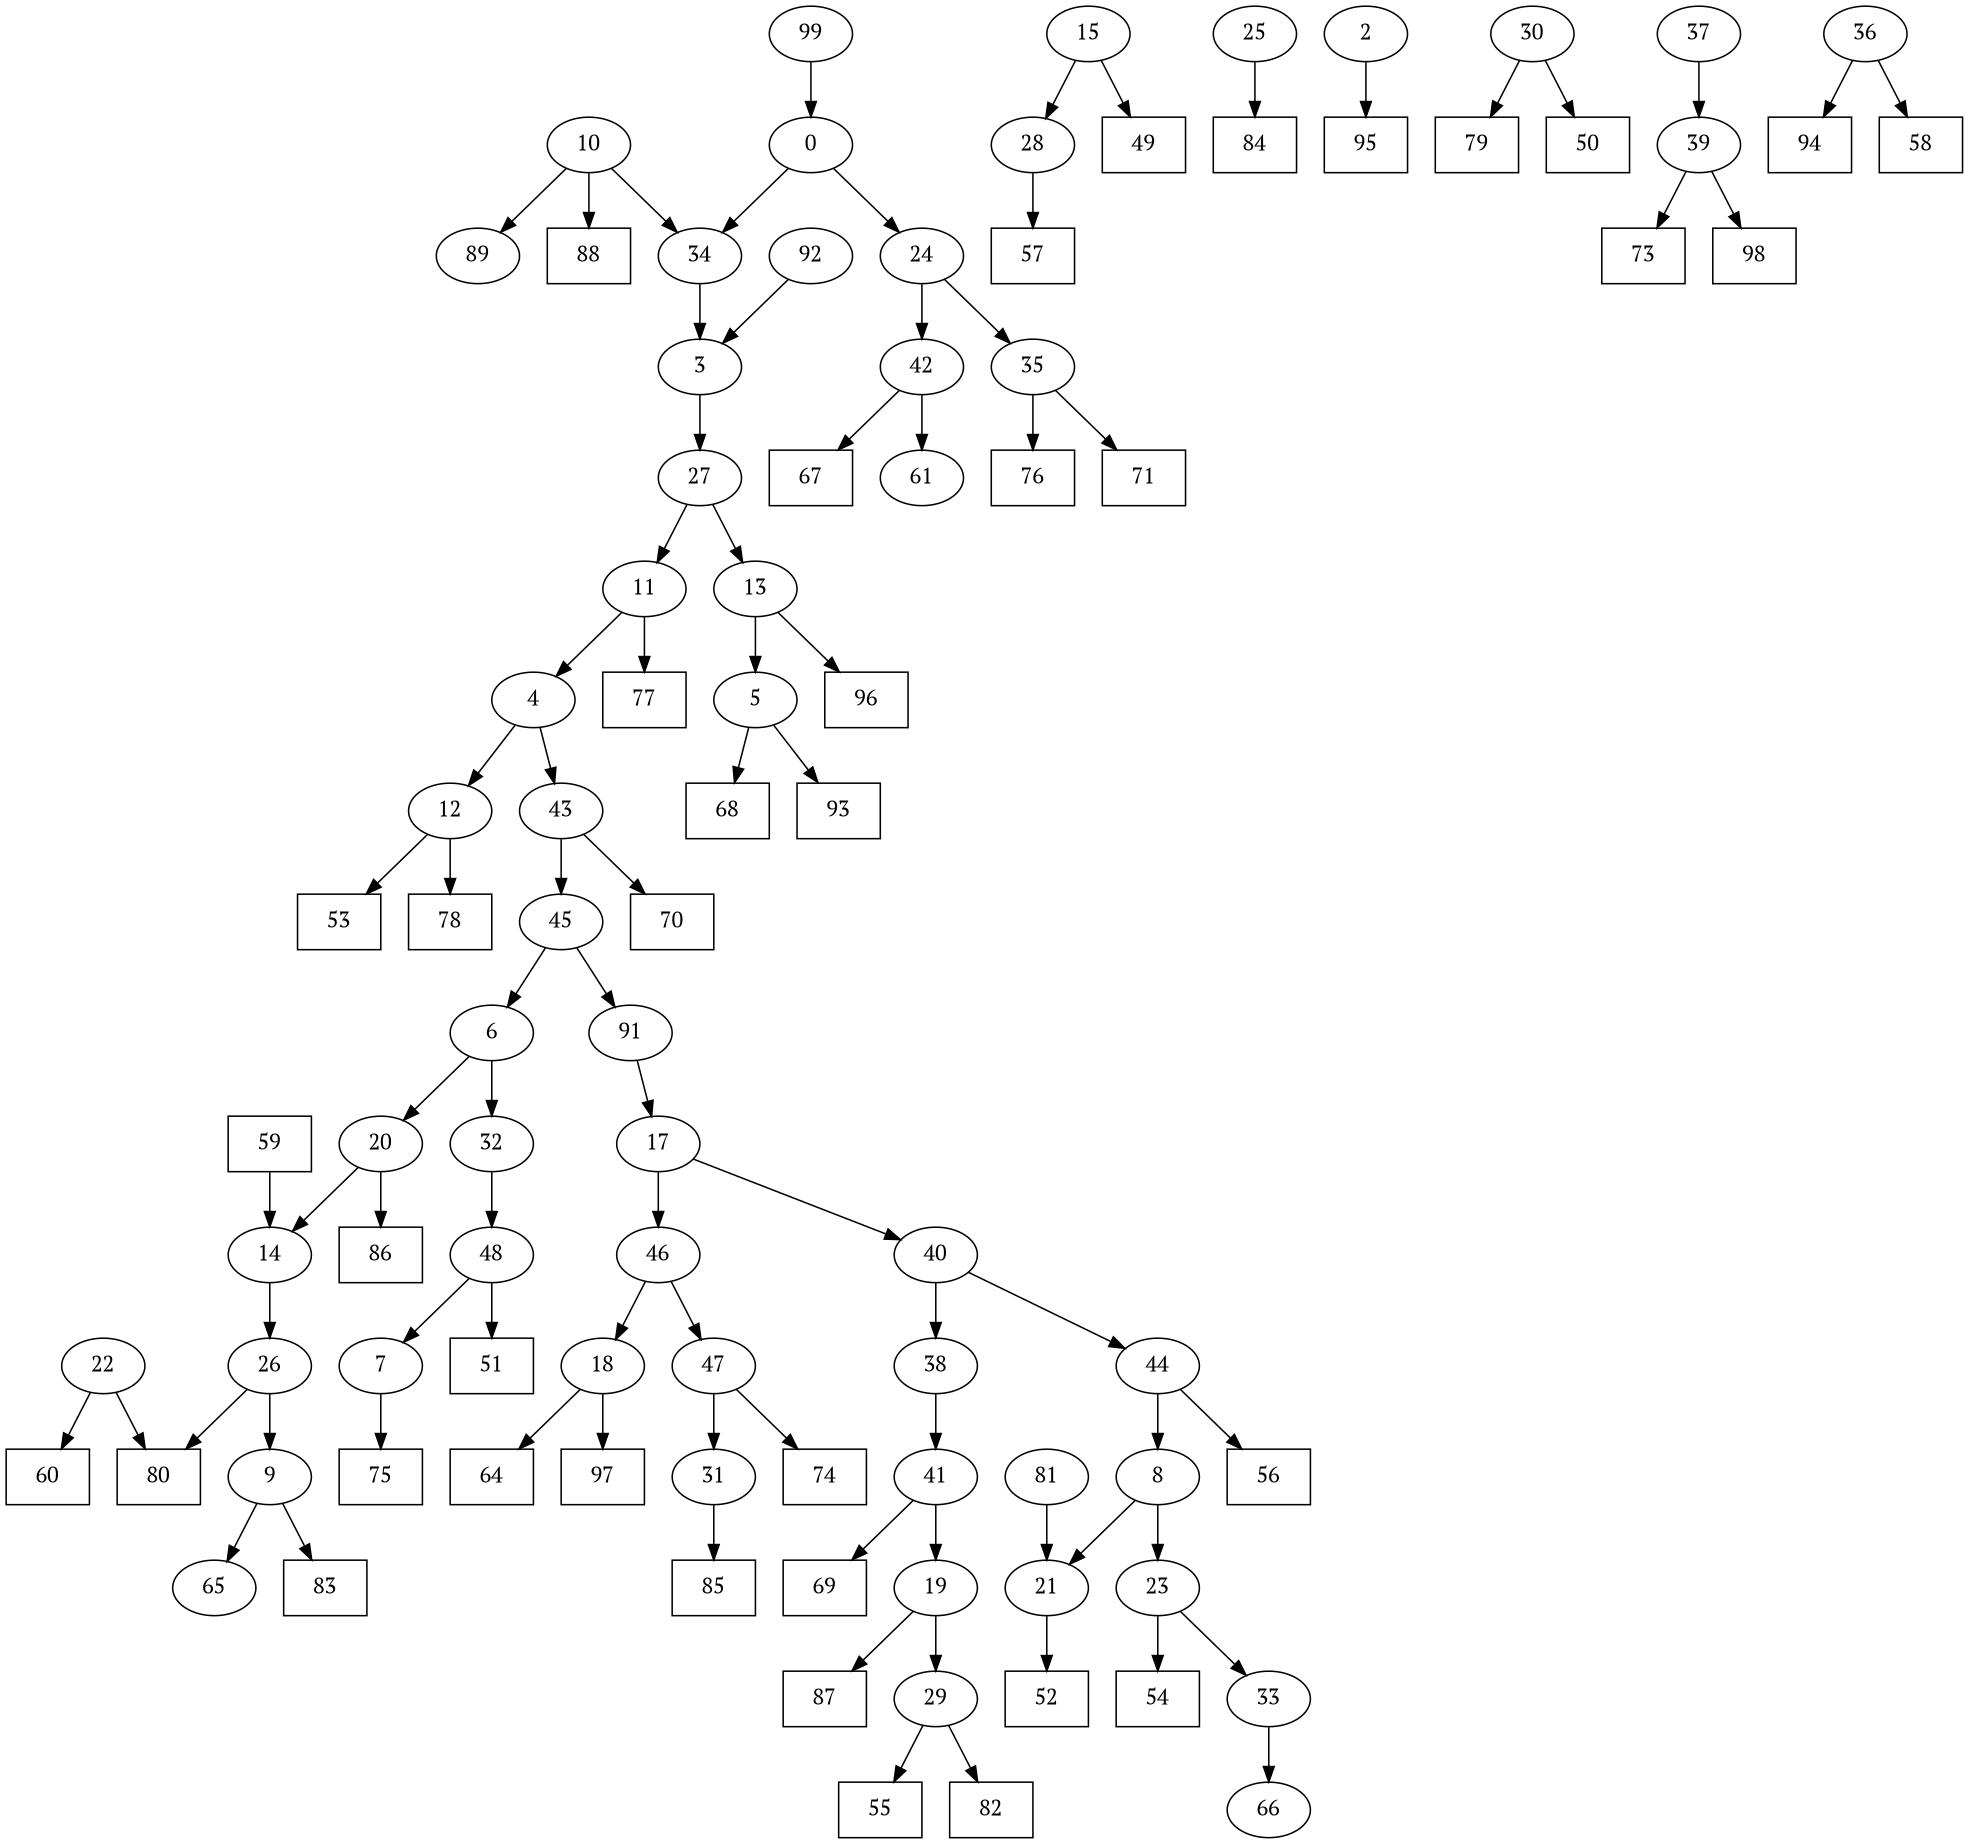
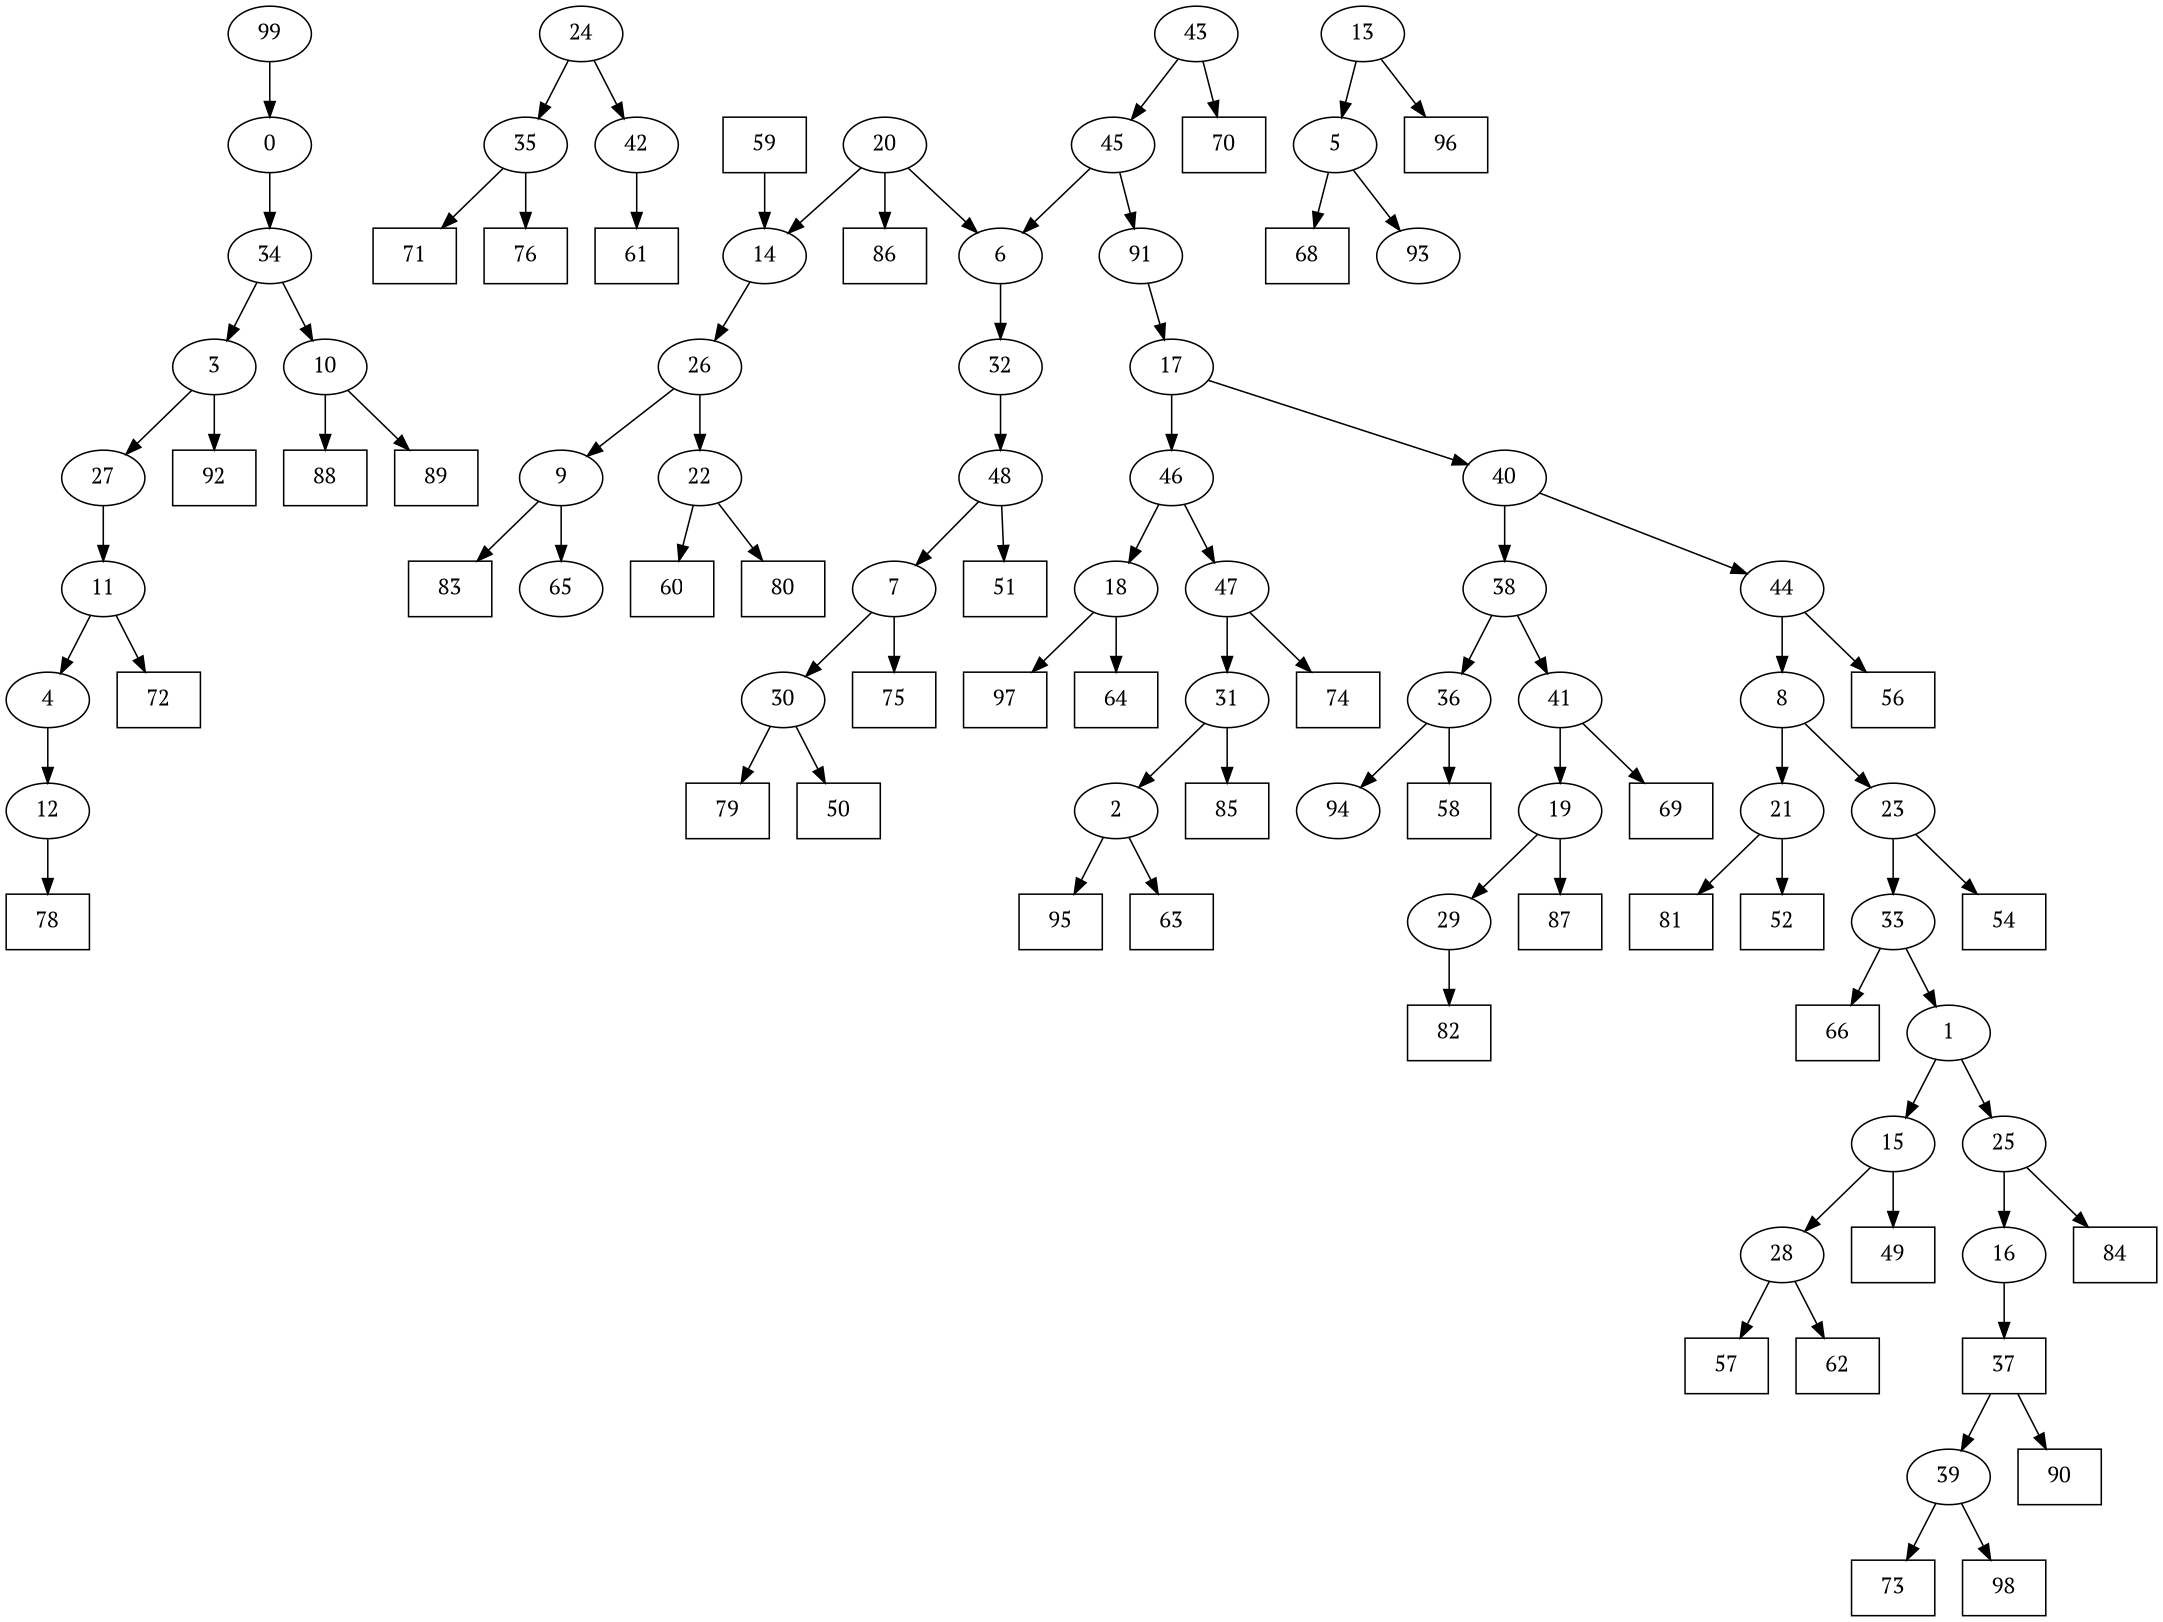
node "37": shape ellipse -> box
node "94": shape box -> ellipse
edge "10" -> "34": reversed
edge "0" -> "24": removed
node "89": shape ellipse -> box
node "92": shape ellipse -> box
edge "92" -> "3": reversed
node "67": removed
node "61": shape ellipse -> box
edge "27" -> "13": removed
edge "38" -> "36": added
edge "7" -> "30": added
node "77": label "77" -> "72"
edge "4" -> "43": removed
edge "31" -> "2": added
node "93": shape box -> ellipse
node "53": removed
node "63": added
node "1": added
edge "6" -> "20": reversed
node "16": added
node "62": added
edge "26" -> "80": now "26" -> "22"
node "81": shape ellipse -> box
node "90": added
edge "81" -> "21": reversed
node "55": removed
node "66": shape ellipse -> box
